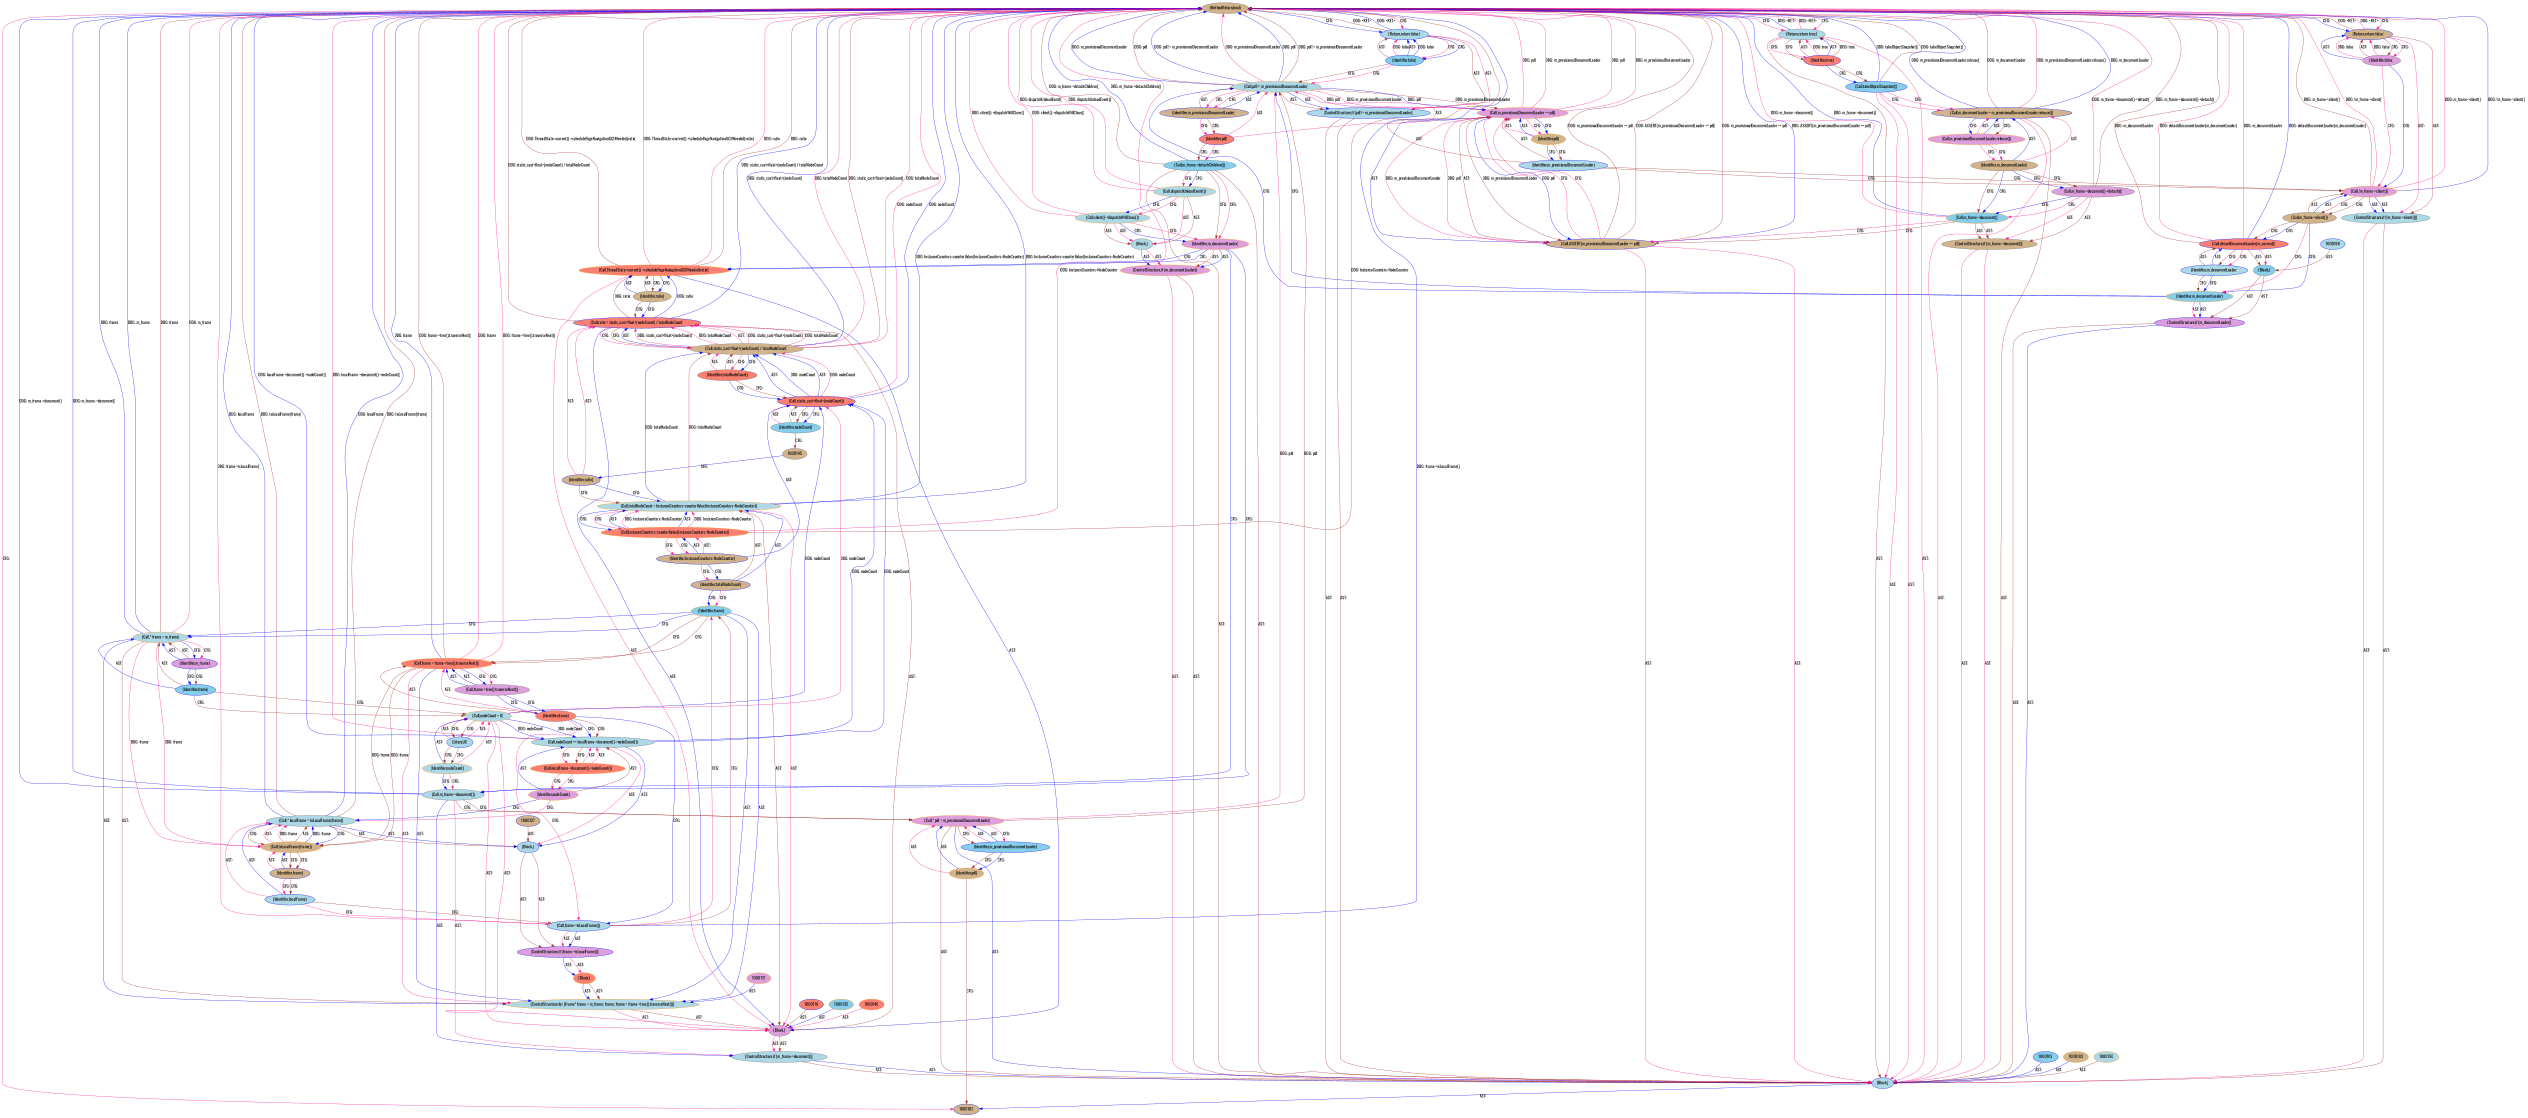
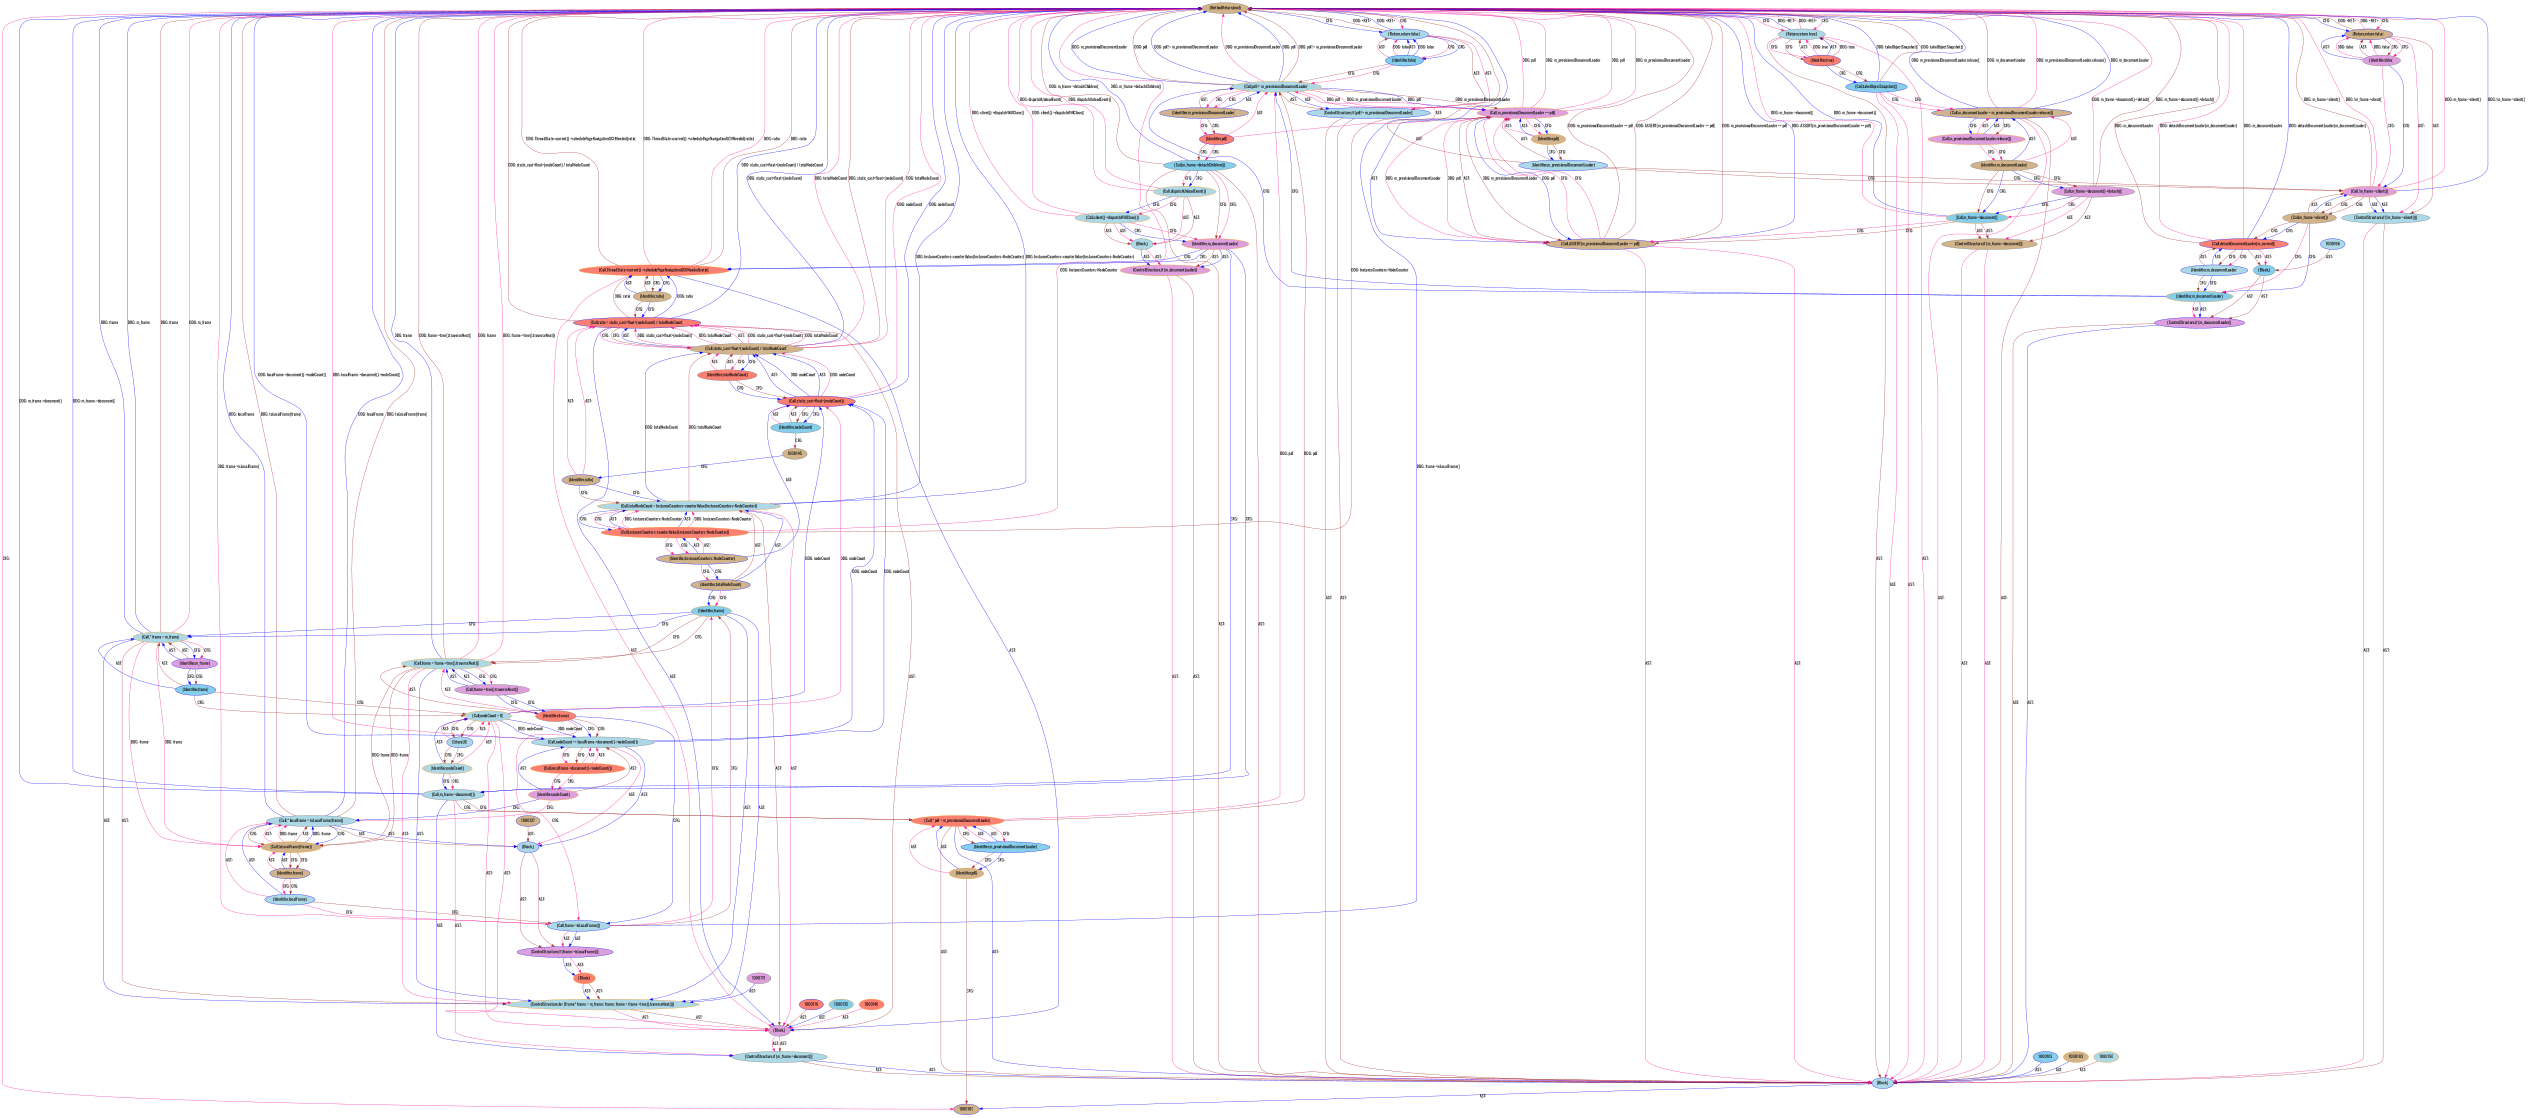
node "(Call,frame = frame->tree().traverseNext())": fillcolor salmon -> lightblue
node "(Call,* pdl = m_provisionalDocumentLoader)": fillcolor plum -> salmon
node "1000115": color darkorange -> gray40
